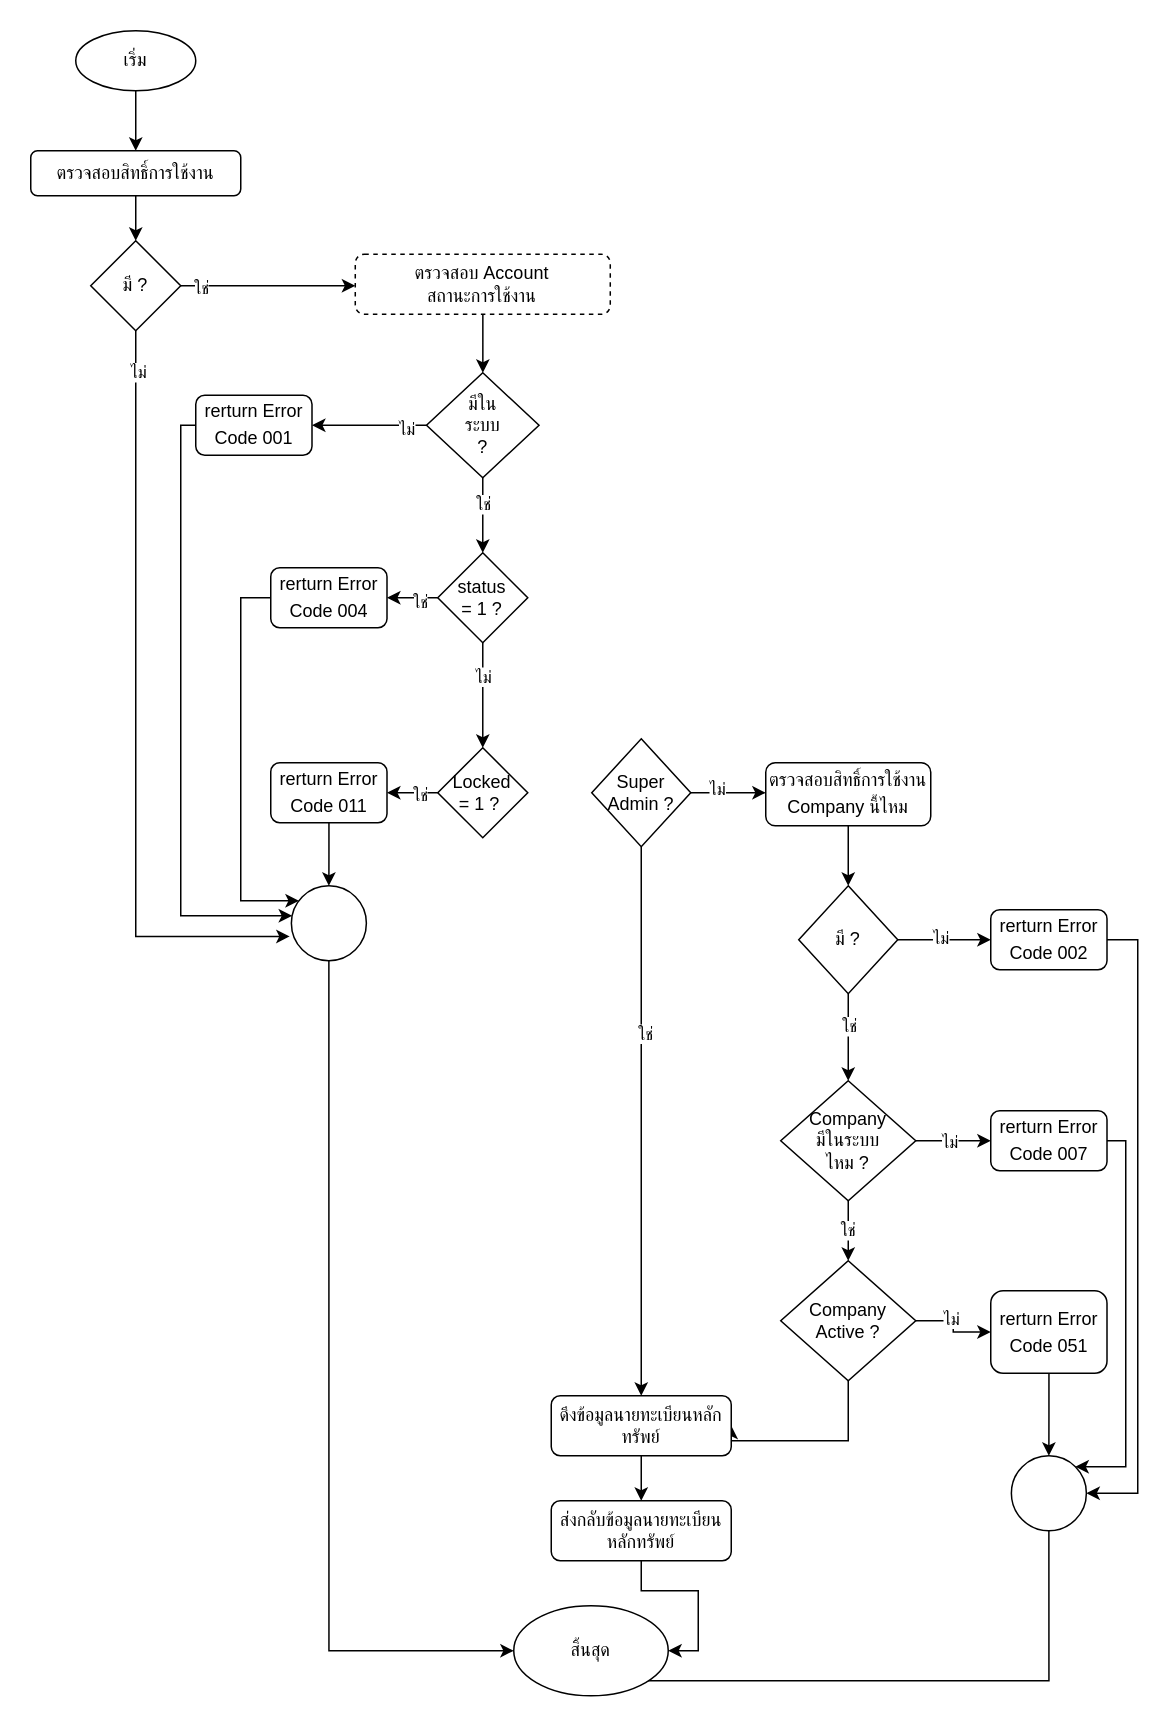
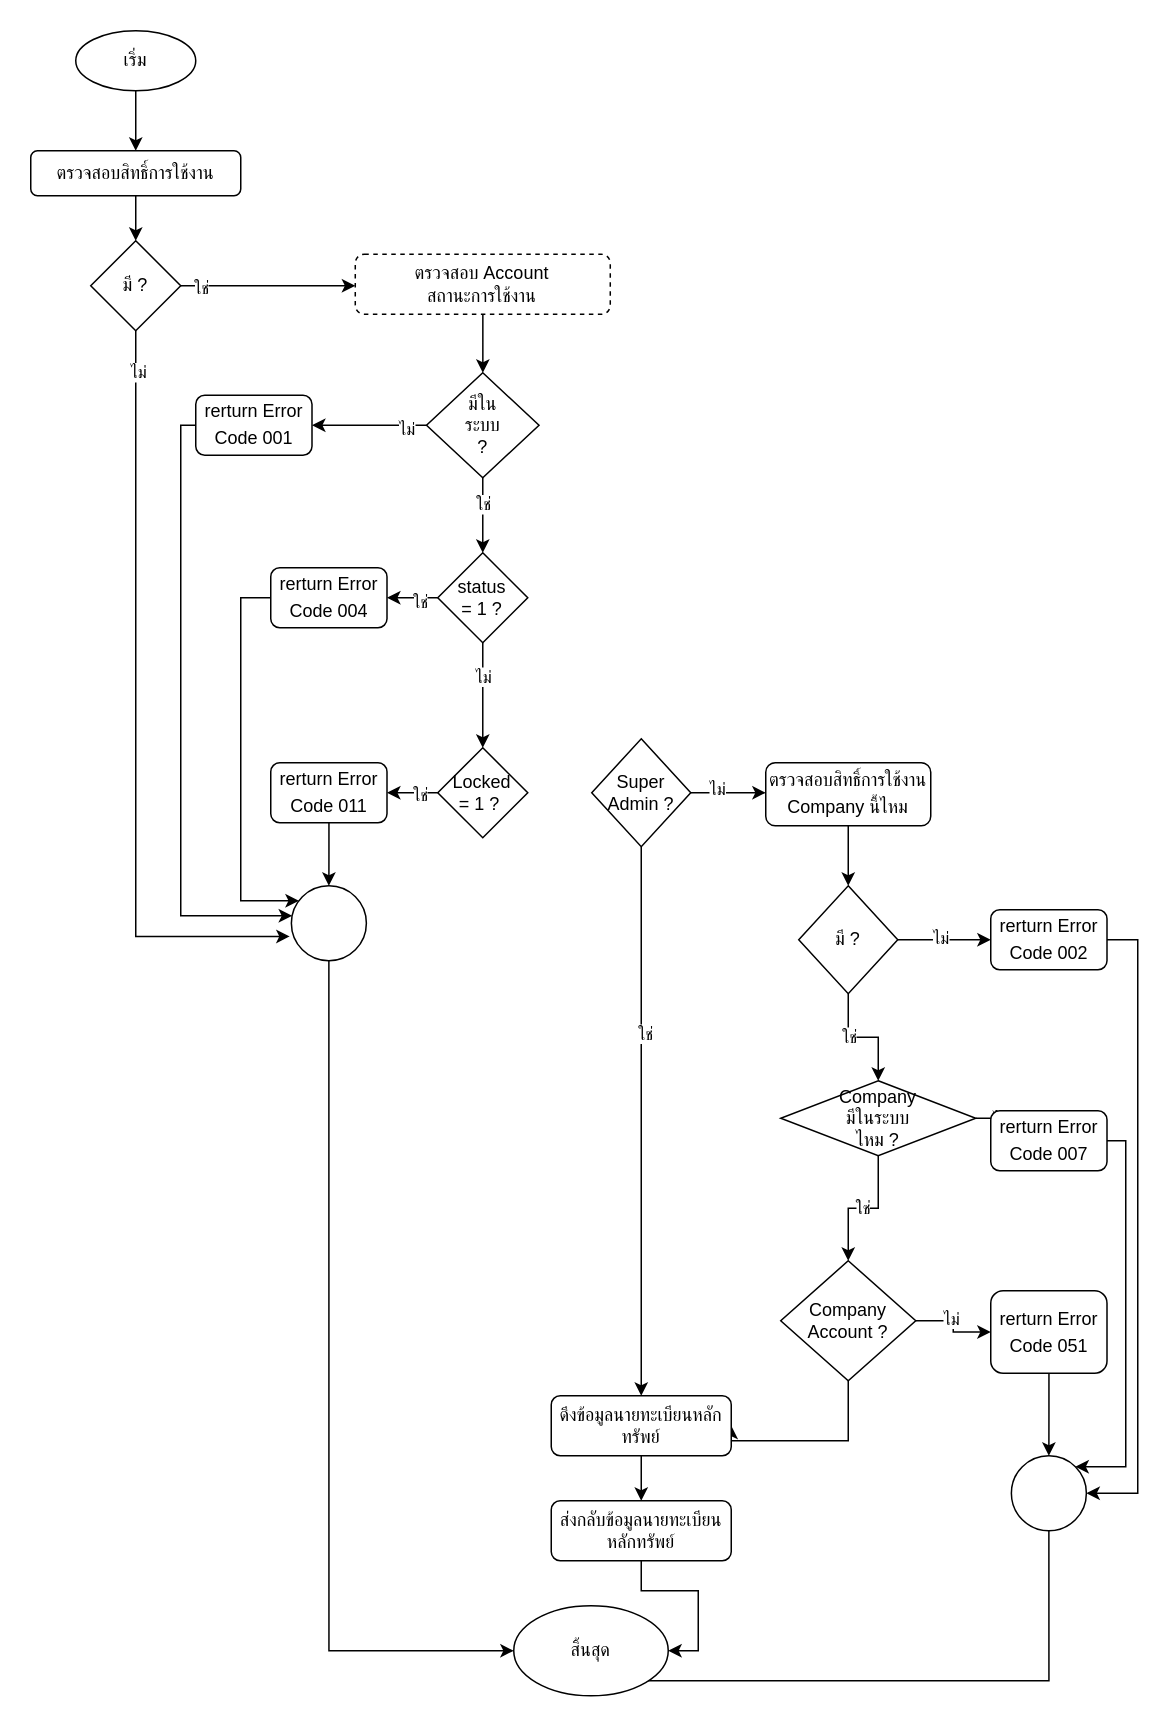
node "Company มีในระบบ ไหม ?": size 135x120 -> 195x75
node "Company Active ?": label "Company Active ?" -> "Company Account ?"
